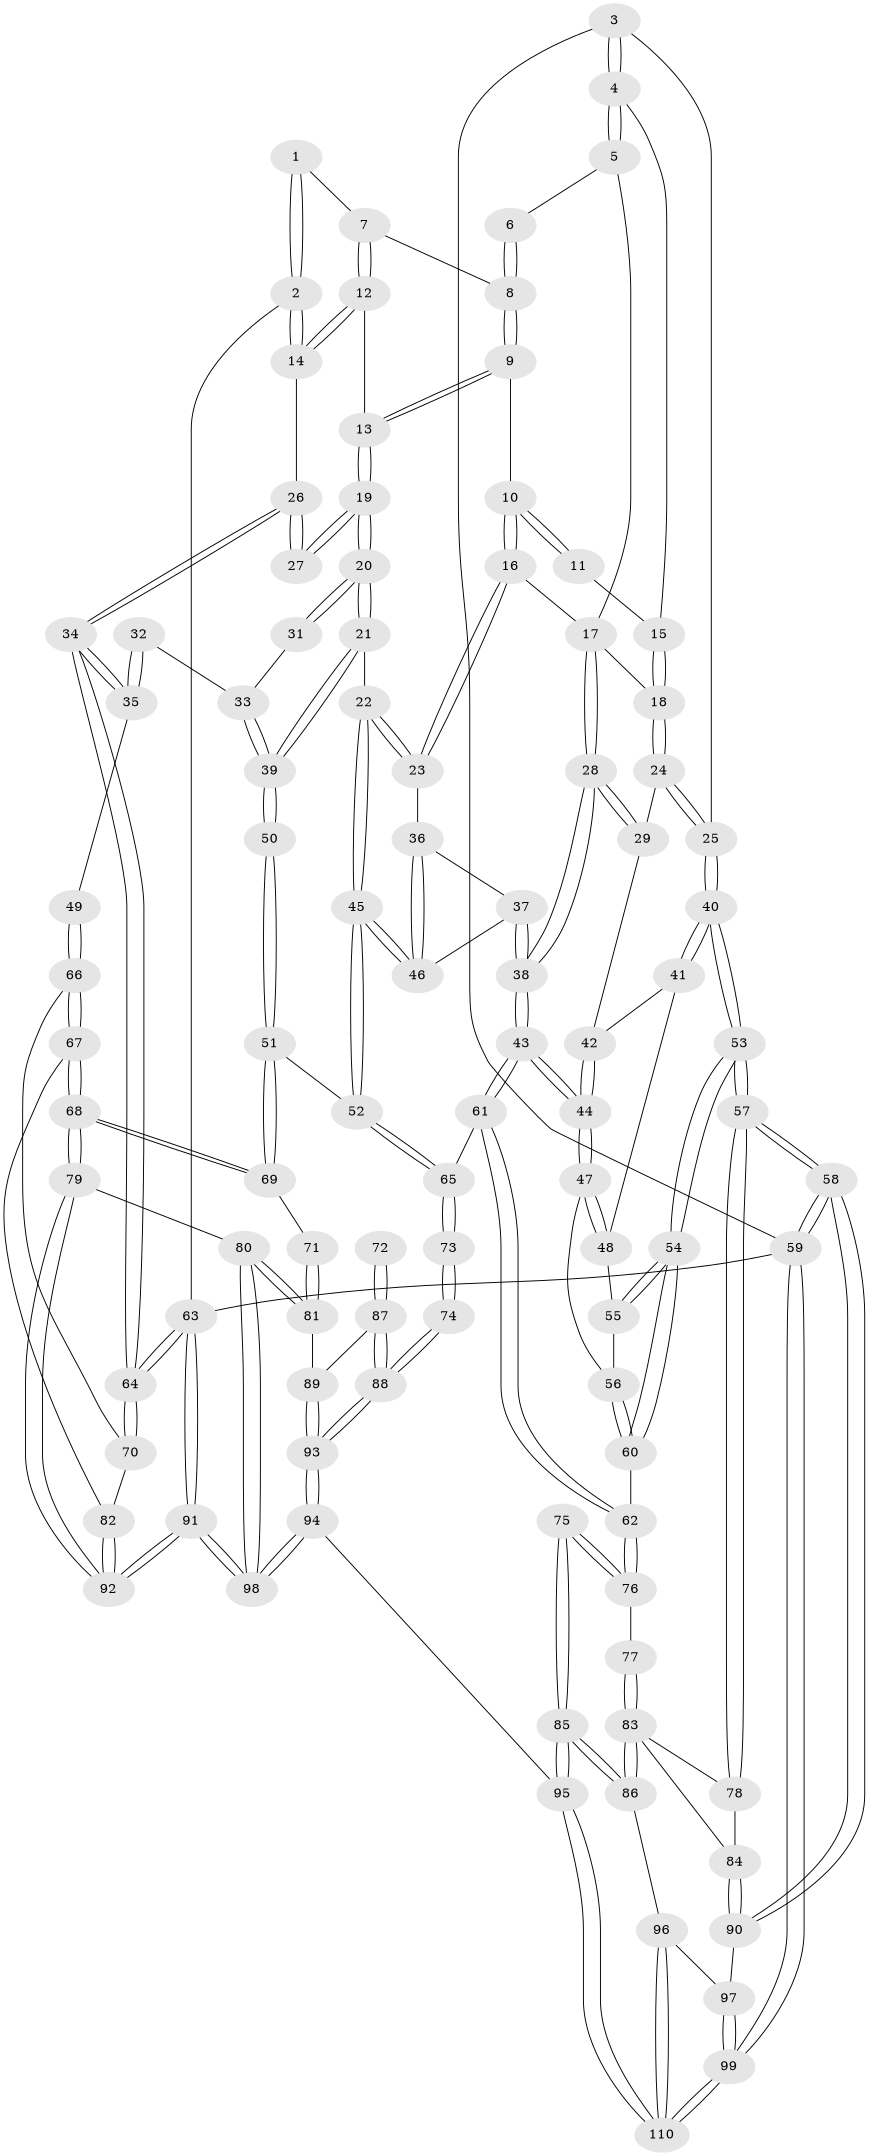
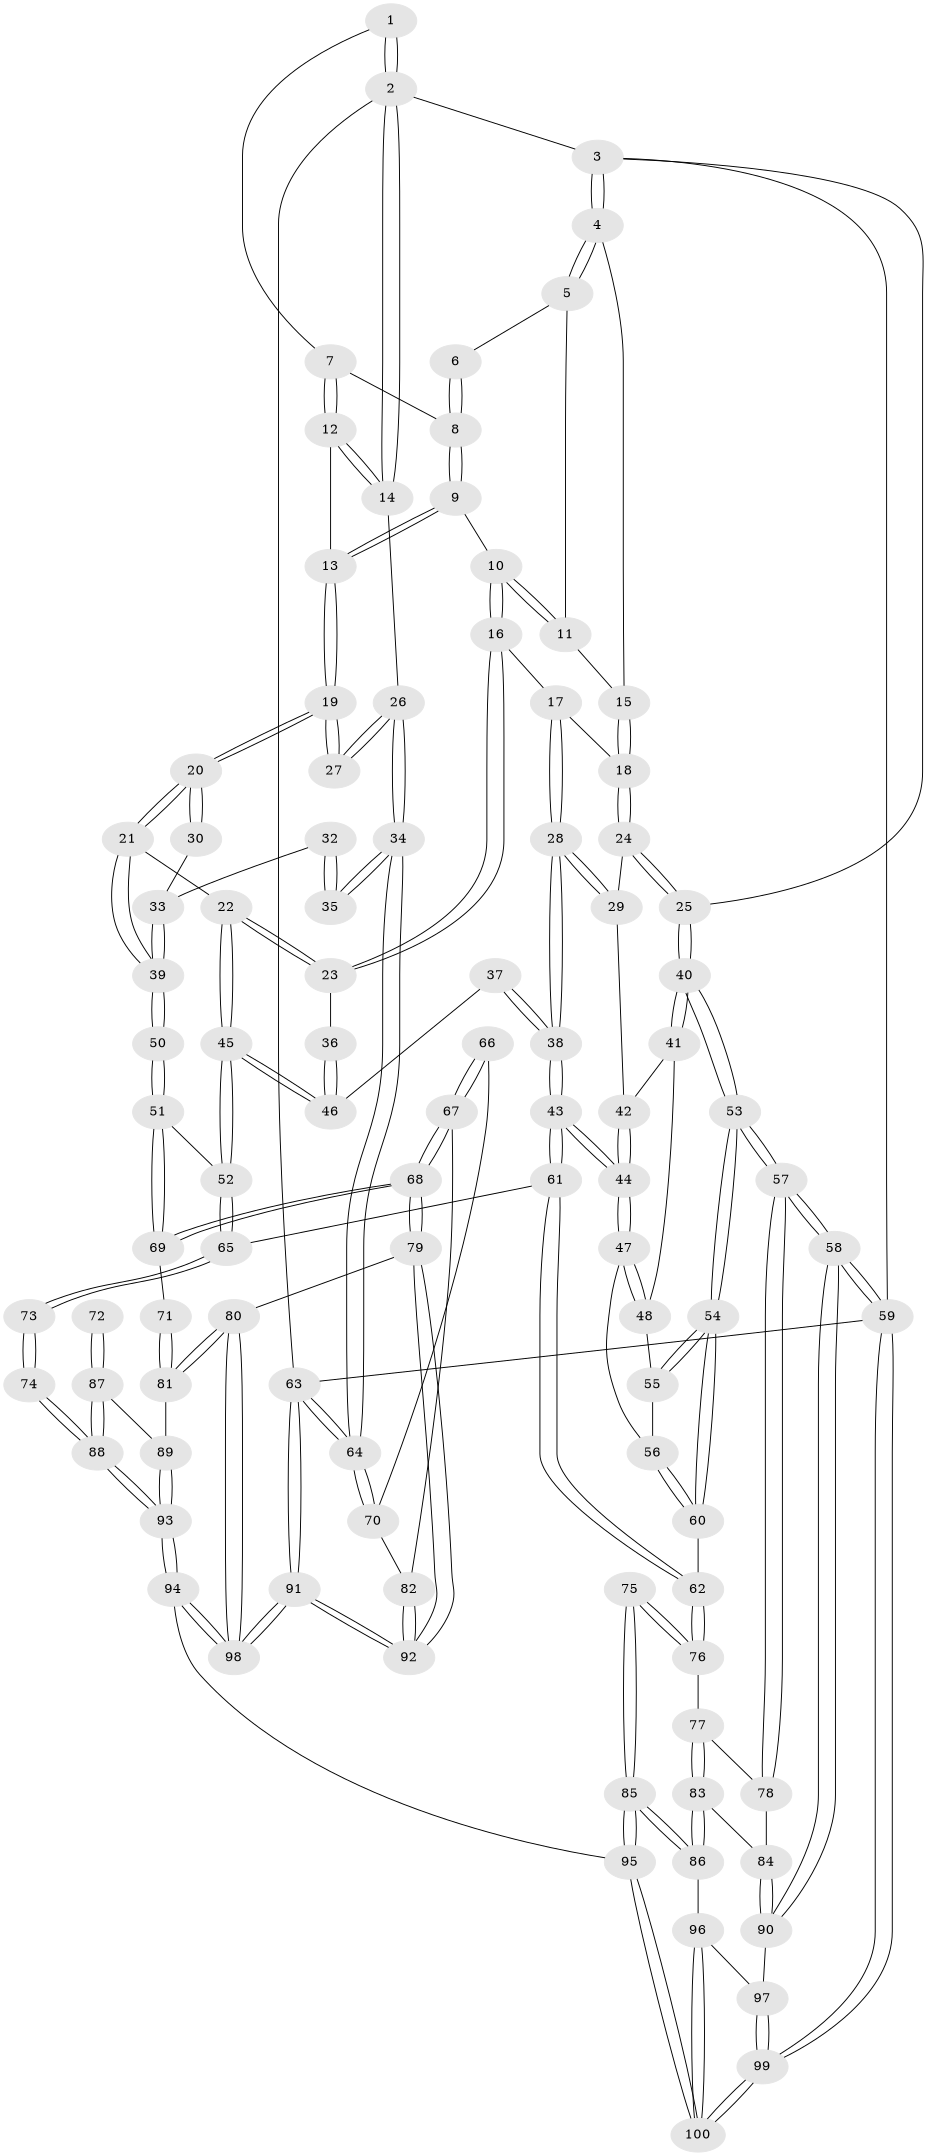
edge "2" -- "3": added
edge "5" -- "17": now "5" -- "11"
node "31": label "31" -> "30"
edge "36" -- "37": removed
node "49": removed
edge "83" -- "78": now "77" -- "78"
node "110": label "110" -> "100"
